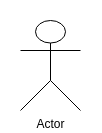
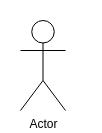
node "Actor": size 60x90 -> 45x90
